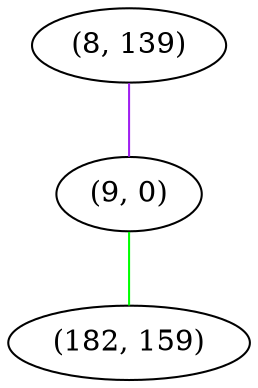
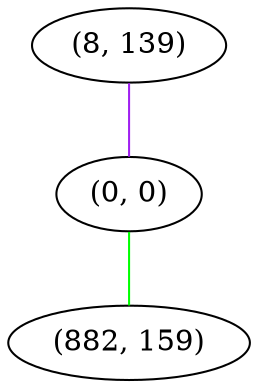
node "(9, 0)": label "(9, 0)" -> "(0, 0)"
node "(182, 159)": label "(182, 159)" -> "(882, 159)"
